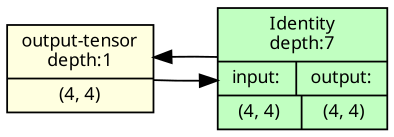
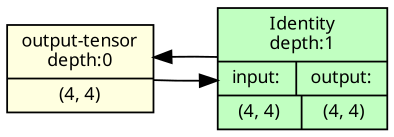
node "Identity": text "depth:7" -> "depth:1"
node "output-tensor": text "depth:1" -> "depth:0"
